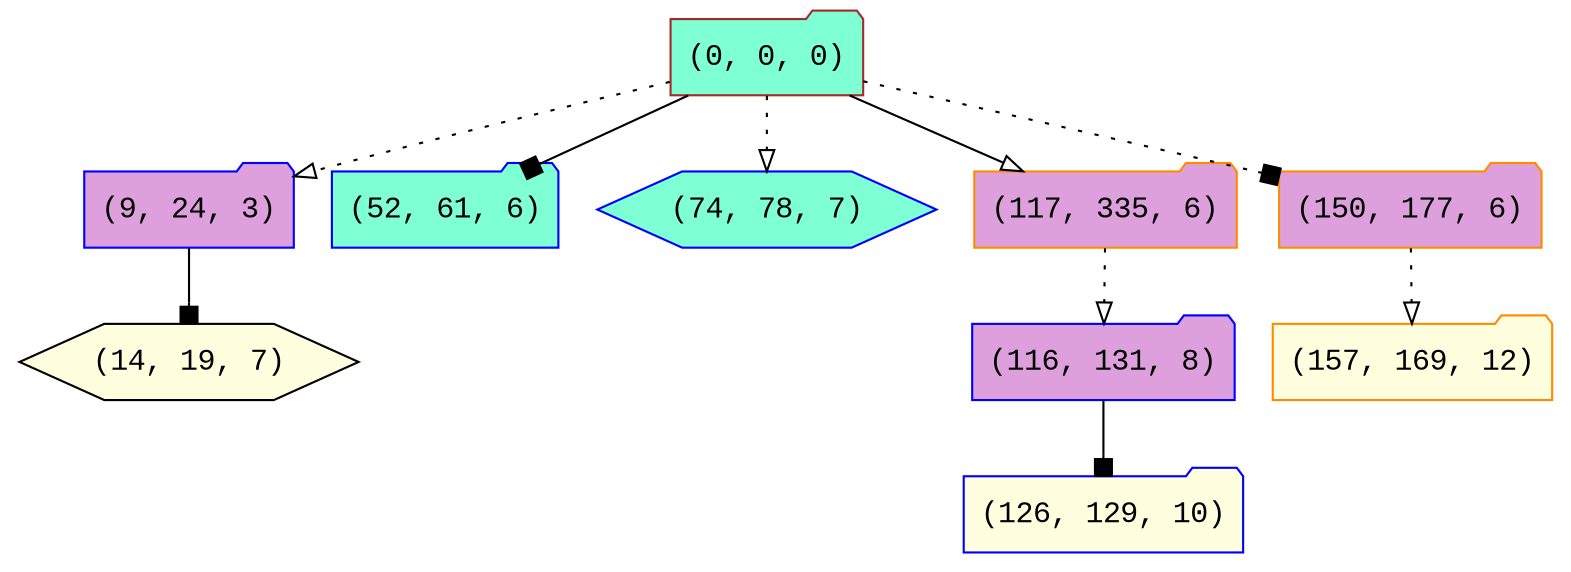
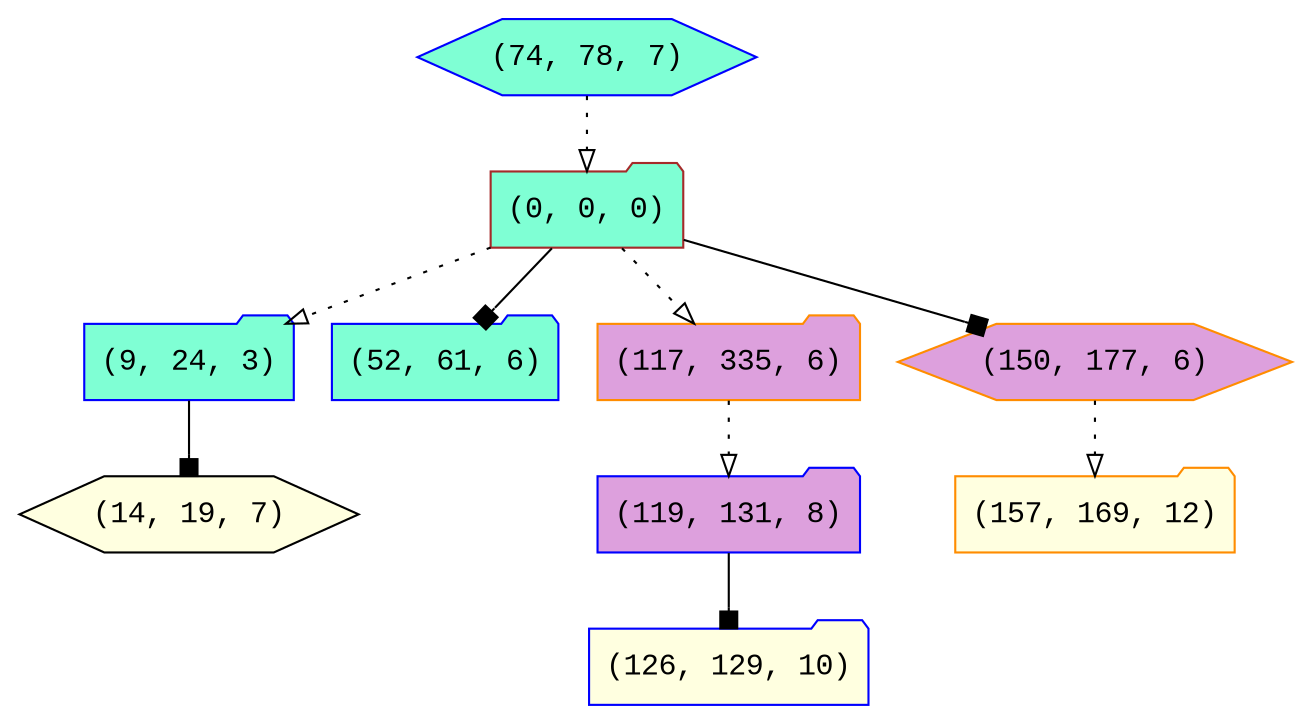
edge "(0, 0, 0)" -> "(74, 78, 7)": reversed
edge "(0, 0, 0)" -> "(150, 177, 6)": style dotted -> solid
edge "(0, 0, 0)" -> "(117, 335, 6)": style solid -> dotted
node "(9, 24, 3)": fillcolor plum -> aquamarine
node "(150, 177, 6)": shape folder -> hexagon
node "(116, 131, 8)": label "(116, 131, 8)" -> "(119, 131, 8)"
